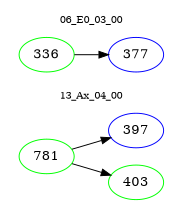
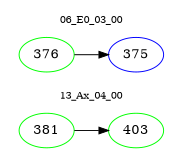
node "336": label "336" -> "376"
node "377": label "377" -> "375"
node "397": removed
node "781": label "781" -> "381"
